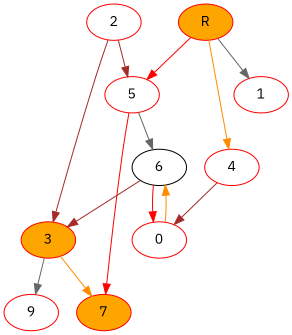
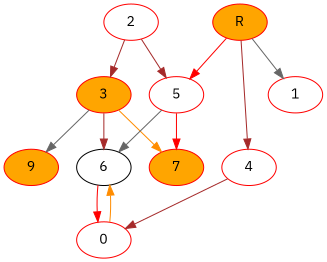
edge "R" -> "4": color darkorange -> brown
edge "6" -> "3": reversed
node "9": fillcolor white -> orange
